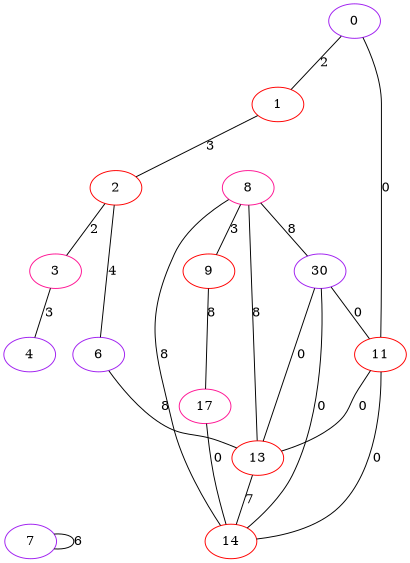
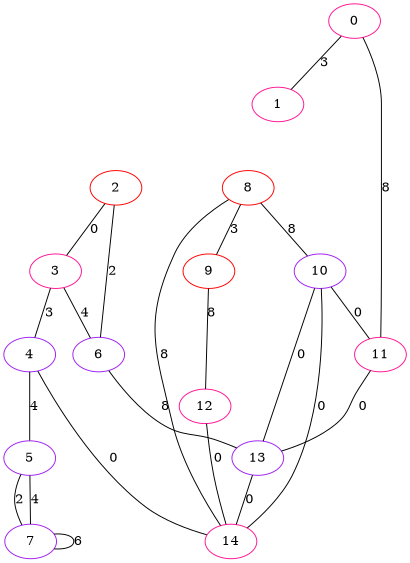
node "0": color purple -> deeppink
edge "0" -- "1": label "2" -> "3"
node "1": color red -> deeppink
edge "1" -- "2": removed, label "3"
node "8": color deeppink -> red
edge "0" -- "11": label "0" -> "8"
edge "2" -- "3": label "2" -> "0"
edge "2" -- "6": label "4" -> "2"
node "30": label "30" -> "10"
edge "3" -- "6": added, label "4"
edge "8" -- "13": removed, label "8"
node "11": color red -> deeppink
node "17": label "17" -> "12"
node "5": added
node "13": color red -> purple
edge "11" -- "14": now "4" -- "14"
edge "13" -- "14": label "7" -> "0"
node "14": color red -> deeppink
